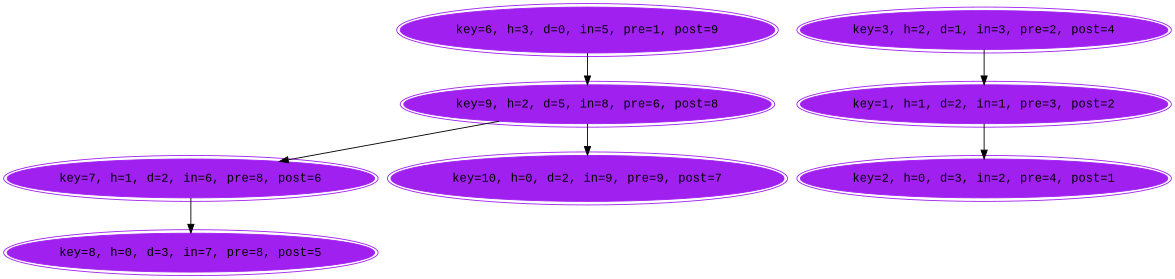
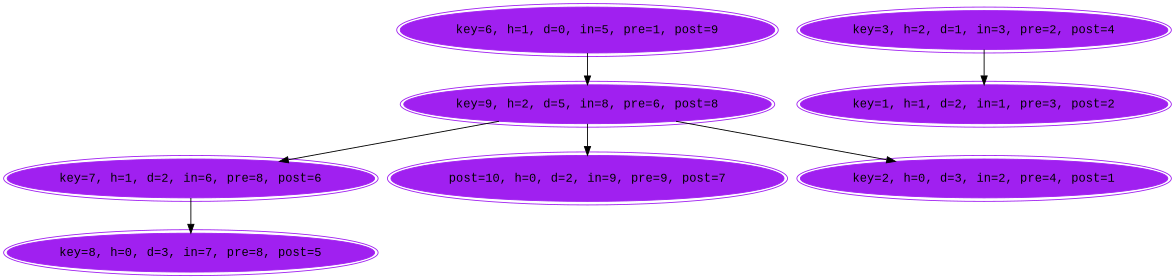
node "key=6, h=3, d=0, in=5, pre=1, post=9": label "key=6, h=3, d=0, in=5, pre=1, post=9" -> "key=6, h=1, d=0, in=5, pre=1, post=9"
edge "key=1, h=1, d=2, in=1, pre=3, post=2" -> "key=2, h=0, d=3, in=2, pre=4, post=1": now "key=9, h=2, d=5, in=8, pre=6, post=8" -> "key=2, h=0, d=3, in=2, pre=4, post=1"
node "key=10, h=0, d=2, in=9, pre=9, post=7": label "key=10, h=0, d=2, in=9, pre=9, post=7" -> "post=10, h=0, d=2, in=9, pre=9, post=7"
